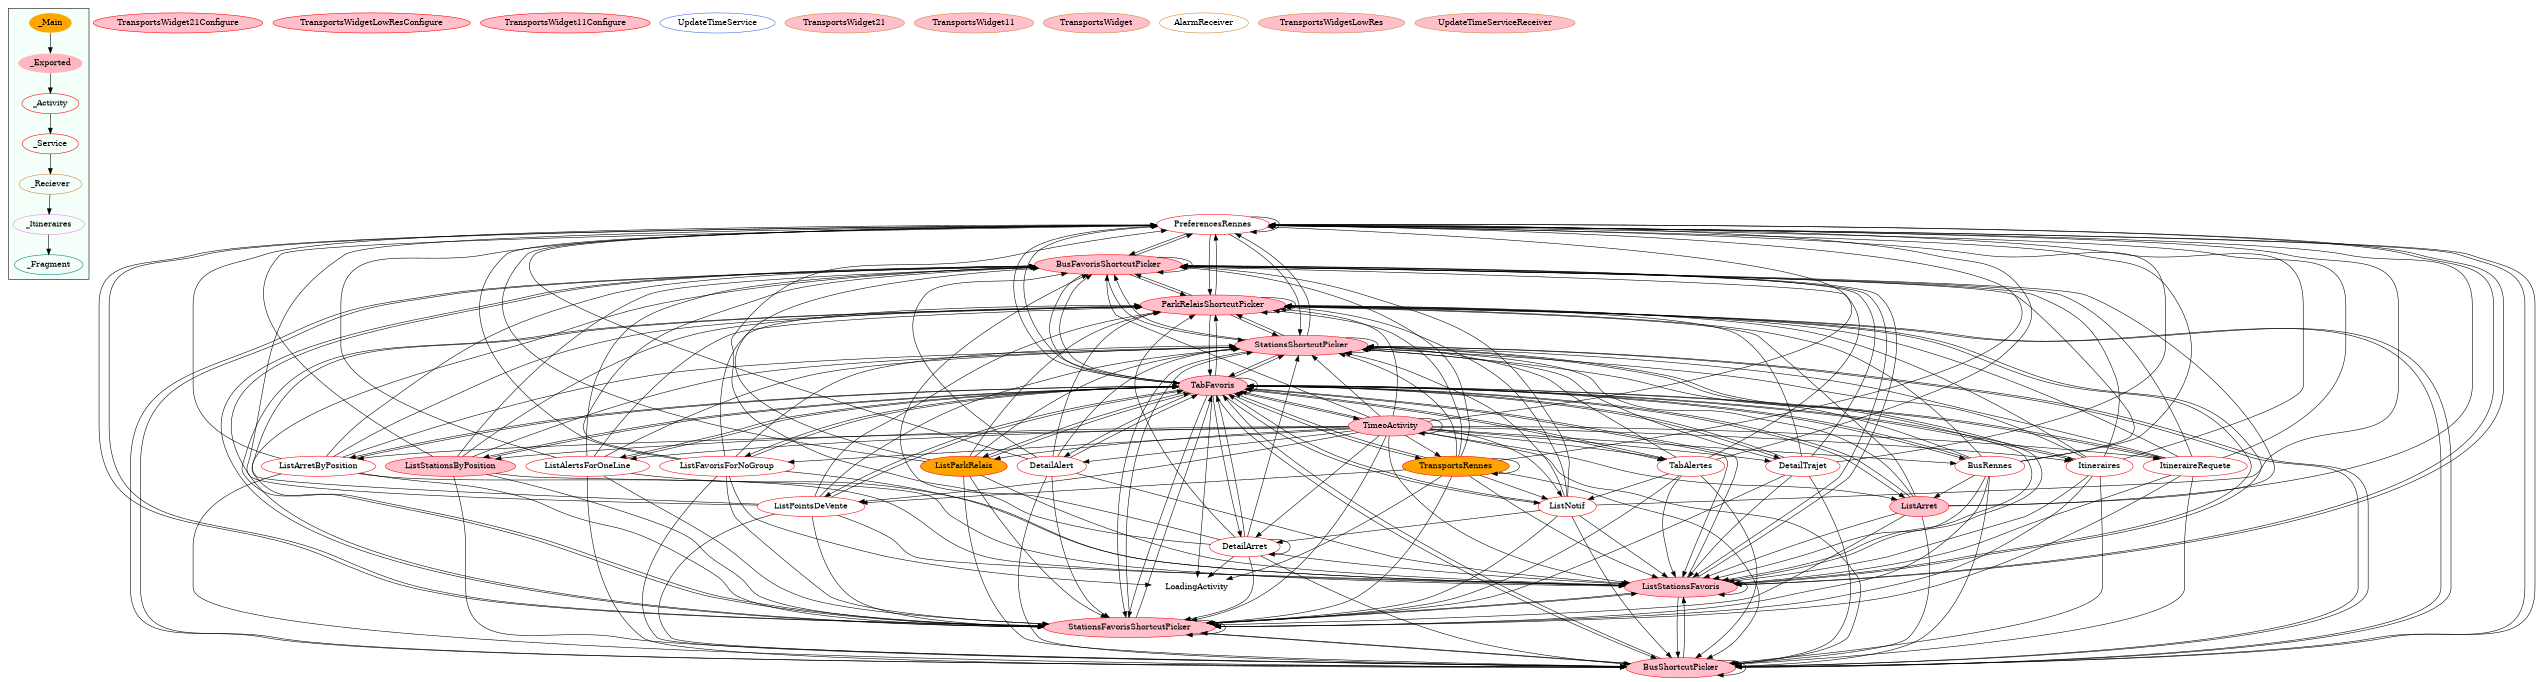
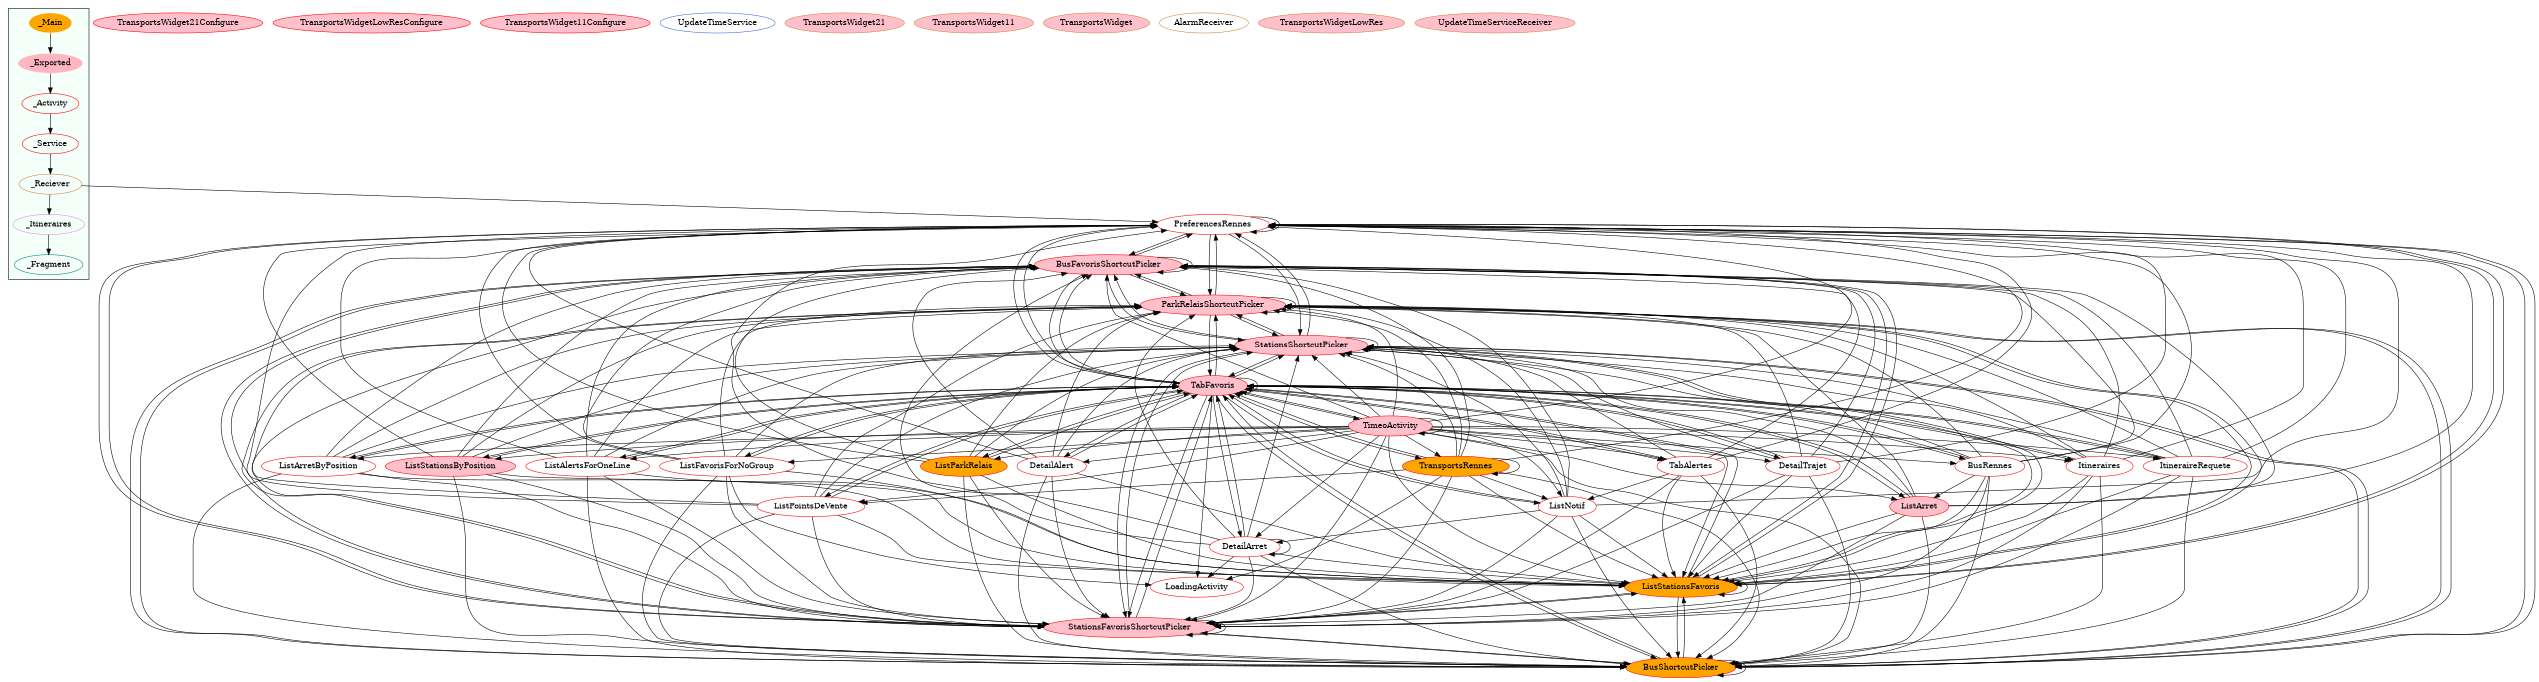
edge "ListArretByPosition" -> "PreferencesRennes": now "_Reciever" -> "PreferencesRennes"
node "LoadingActivity": color mintcream -> red
node "ListStationsFavoris": fillcolor pink -> orange
node "BusShortcutPicker": fillcolor pink -> orange
